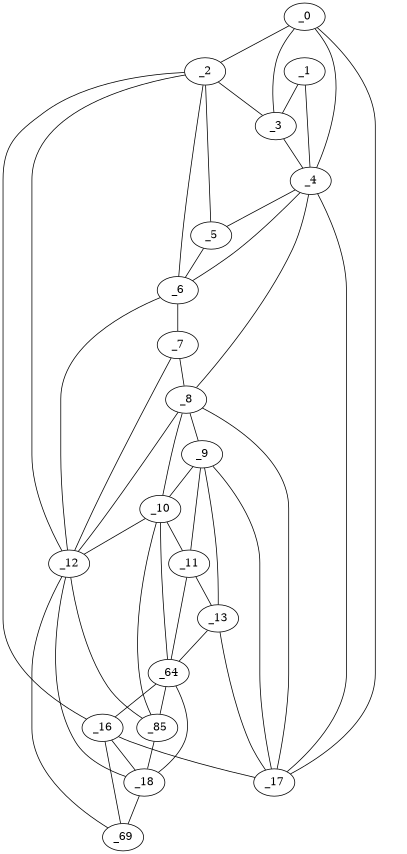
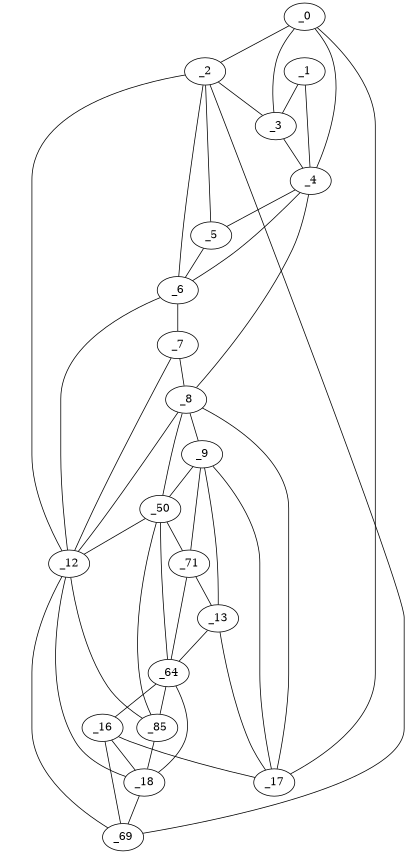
edge "_2" -- "_16": now "_2" -- "_69"
edge "_4" -- "_17": removed
node "_10": label "_10" -> "_50"
node "_11": label "_11" -> "_71"
